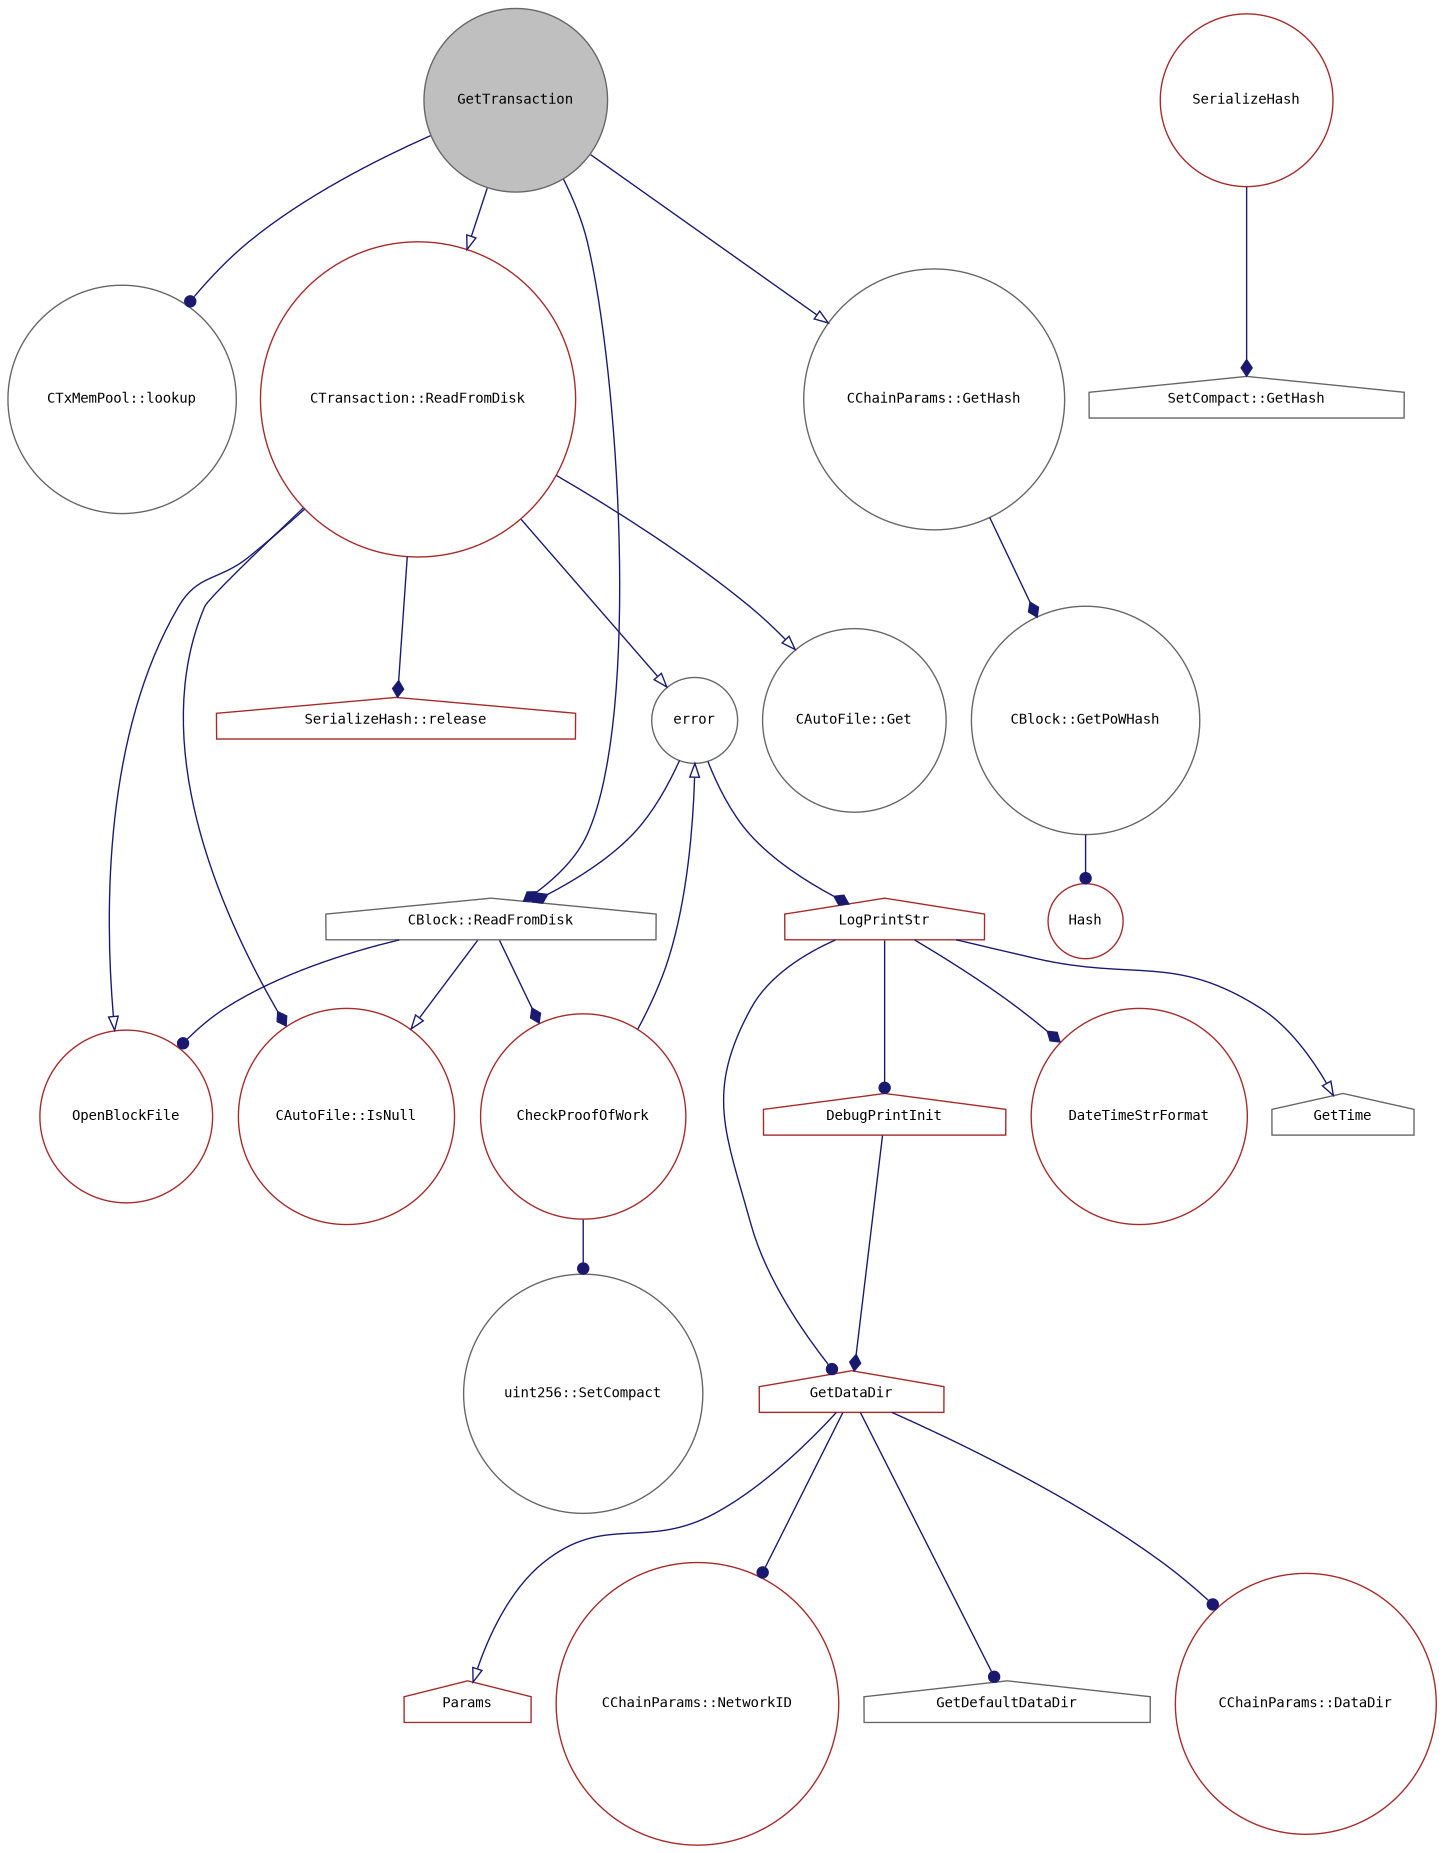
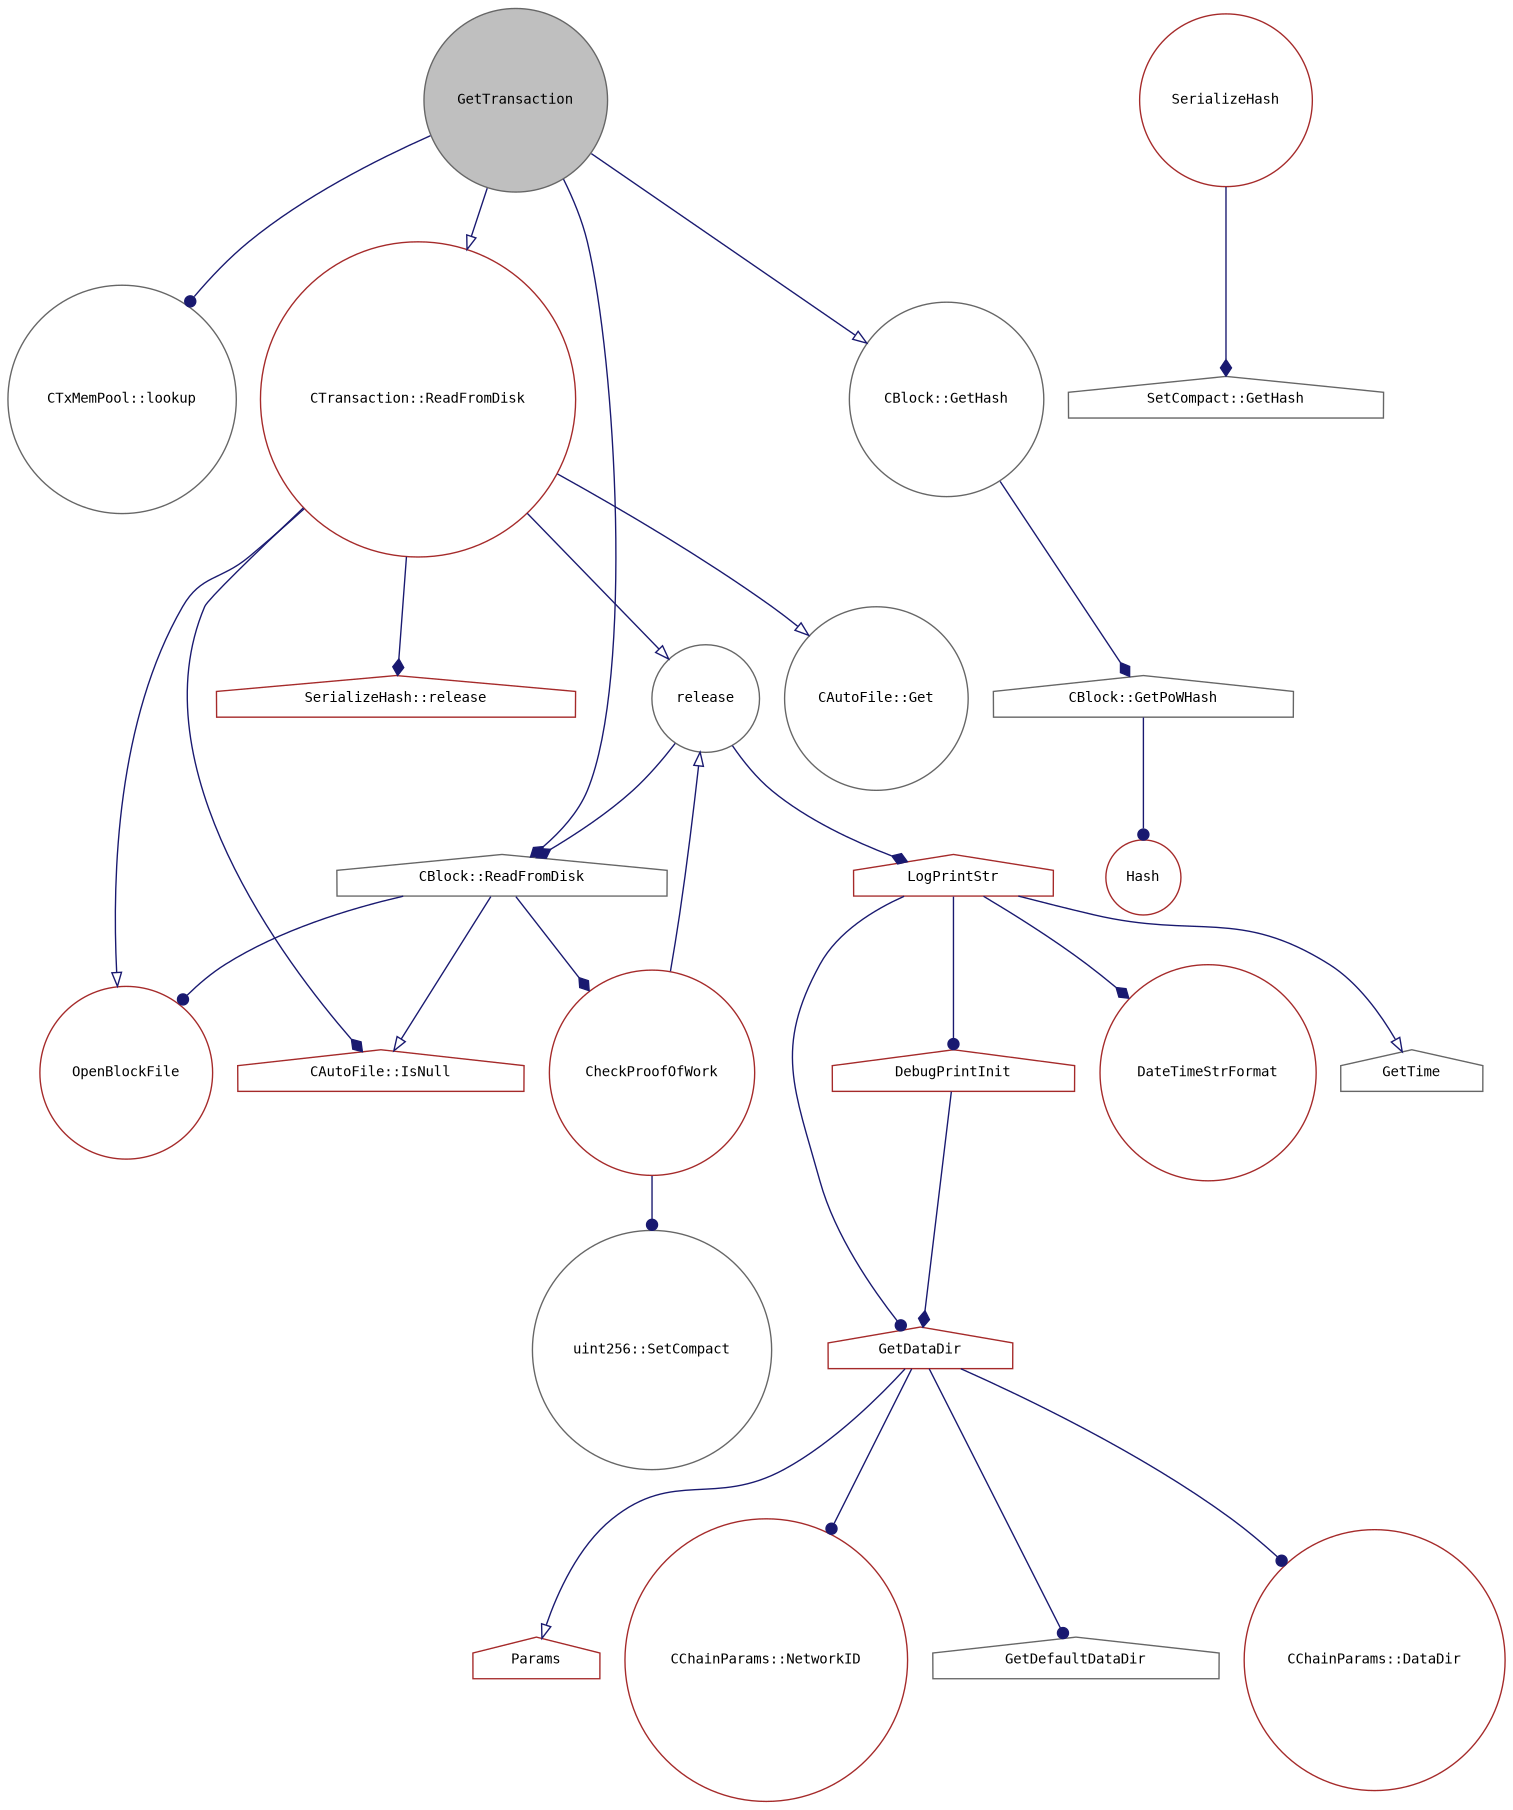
node "CChainParams::GetHash": label "CChainParams::GetHash" -> "CBlock::GetHash"
node "error": label "error" -> "release"
node "CBlock::GetPoWHash": shape circle -> house
node "CAutoFile::IsNull": shape circle -> house
